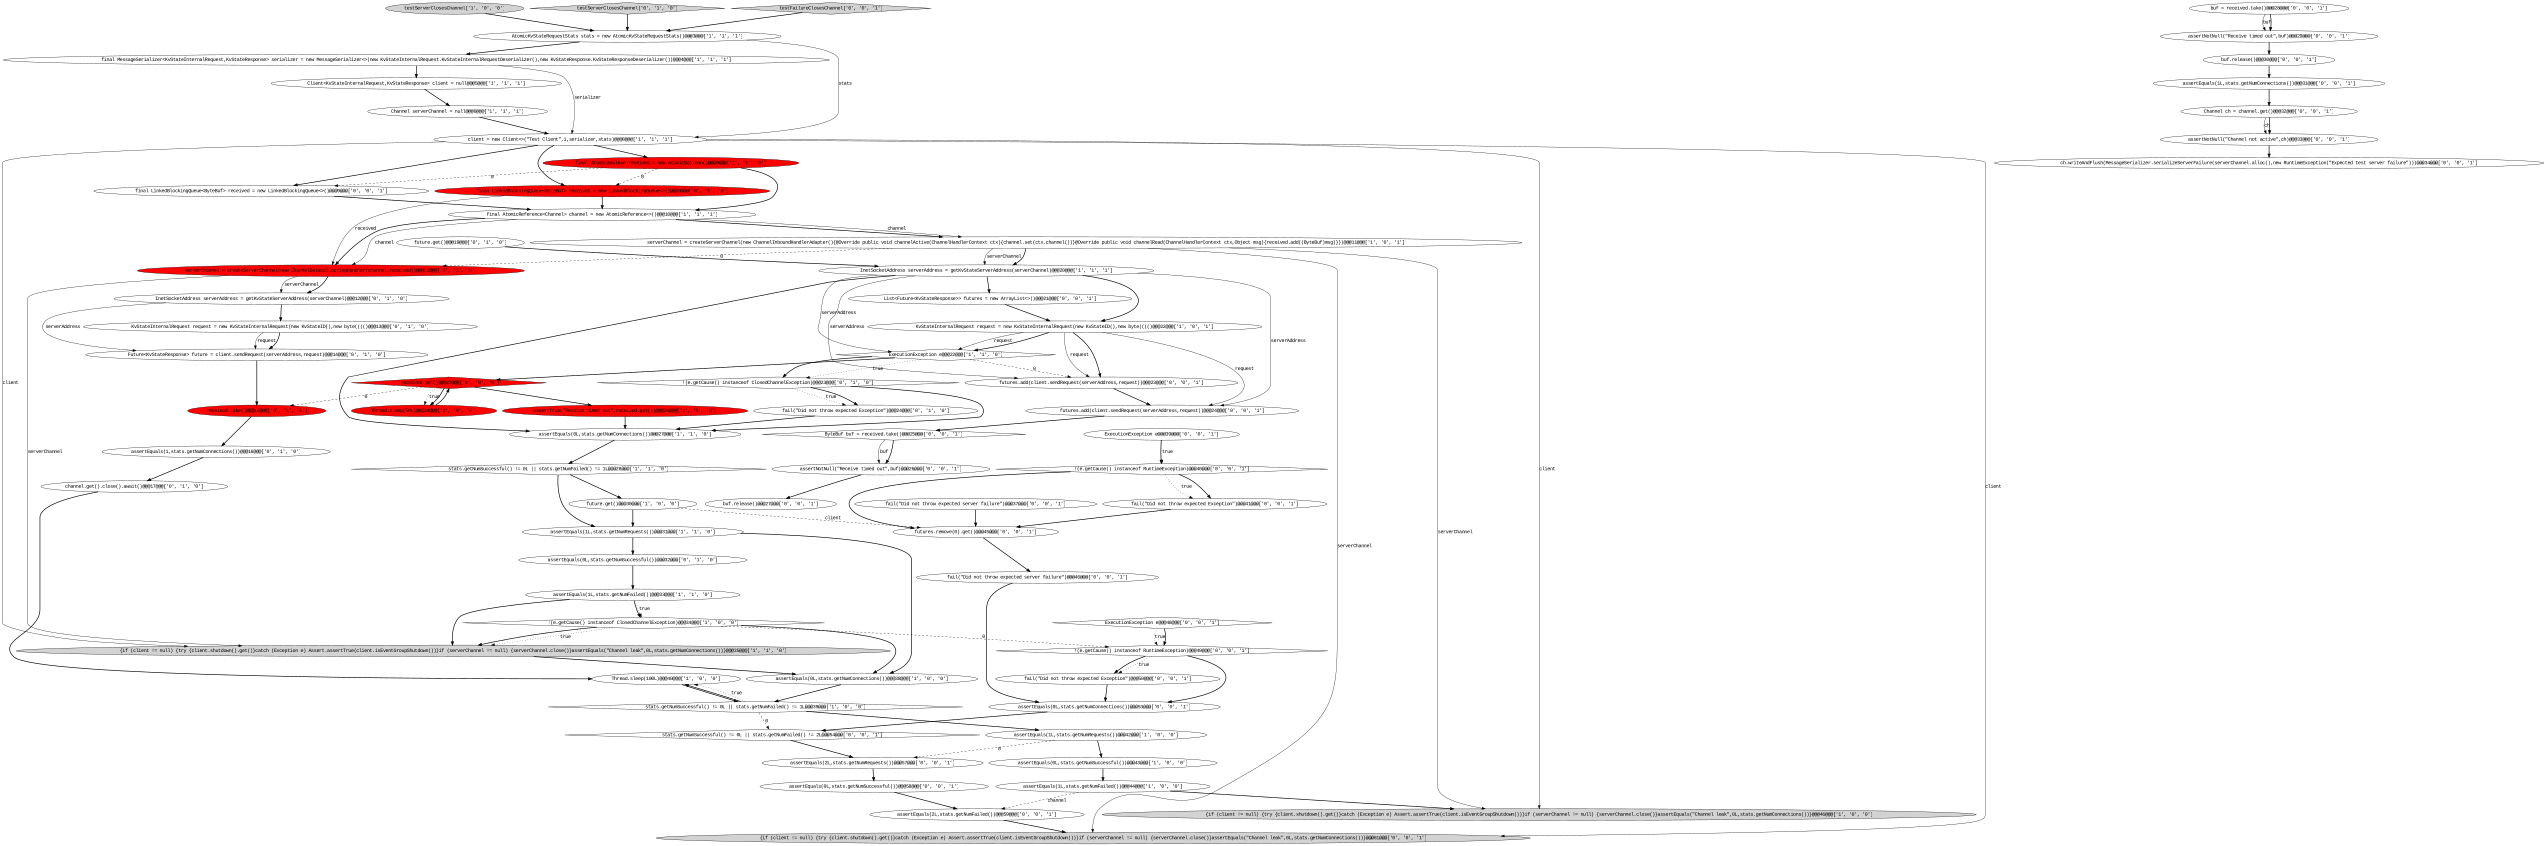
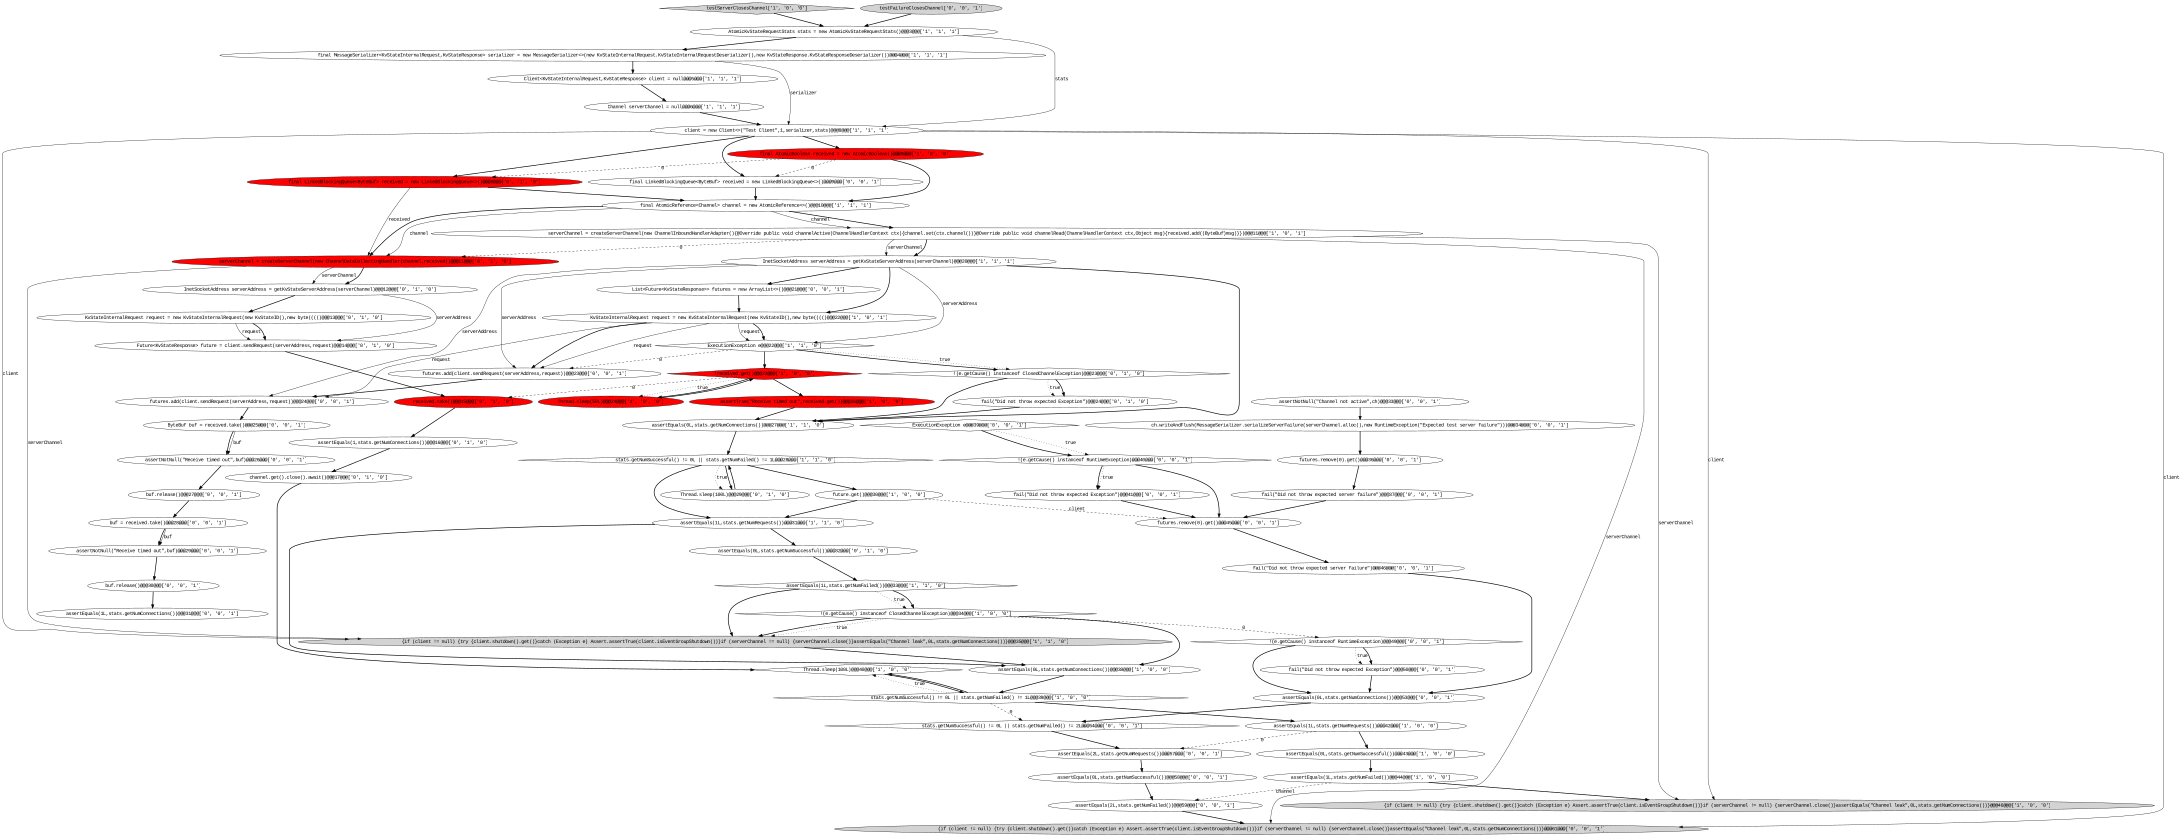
node "testServerClosesChannel['1', '0', '0']": shape ellipse -> diamond
node "testServerClosesChannel['0', '1', '0']": removed
node "testFailureClosesChannel['0', '0', '1']": shape diamond -> ellipse
node "Channel ch = channel.get()@@@32@@@['0', '0', '1']": removed
node "future.get()@@@19@@@['0', '1', '0']": removed
node "ByteBuf buf = received.take()@@@25@@@['0', '0', '1']": shape diamond -> ellipse
node "ExecutionException e@@@39@@@['0', '0', '1']": shape ellipse -> diamond
node "futures.remove(0).get()@@@36@@@['0', '0', '1']": added
node "Thread.sleep(100L)@@@29@@@['0', '1', '0']": added
edge "buf.release()@@@27@@@['0', '0', '1']" -> "buf = received.take()@@@28@@@['0', '0', '1']": added
node "assertEquals(1L,stats.getNumFailed())@@@33@@@['1', '1', '0']": shape ellipse -> diamond
node "ExecutionException e@@@48@@@['0', '0', '1']": removed
node "Thread.sleep(100L)@@@40@@@['1', '0', '0']": shape ellipse -> diamond
